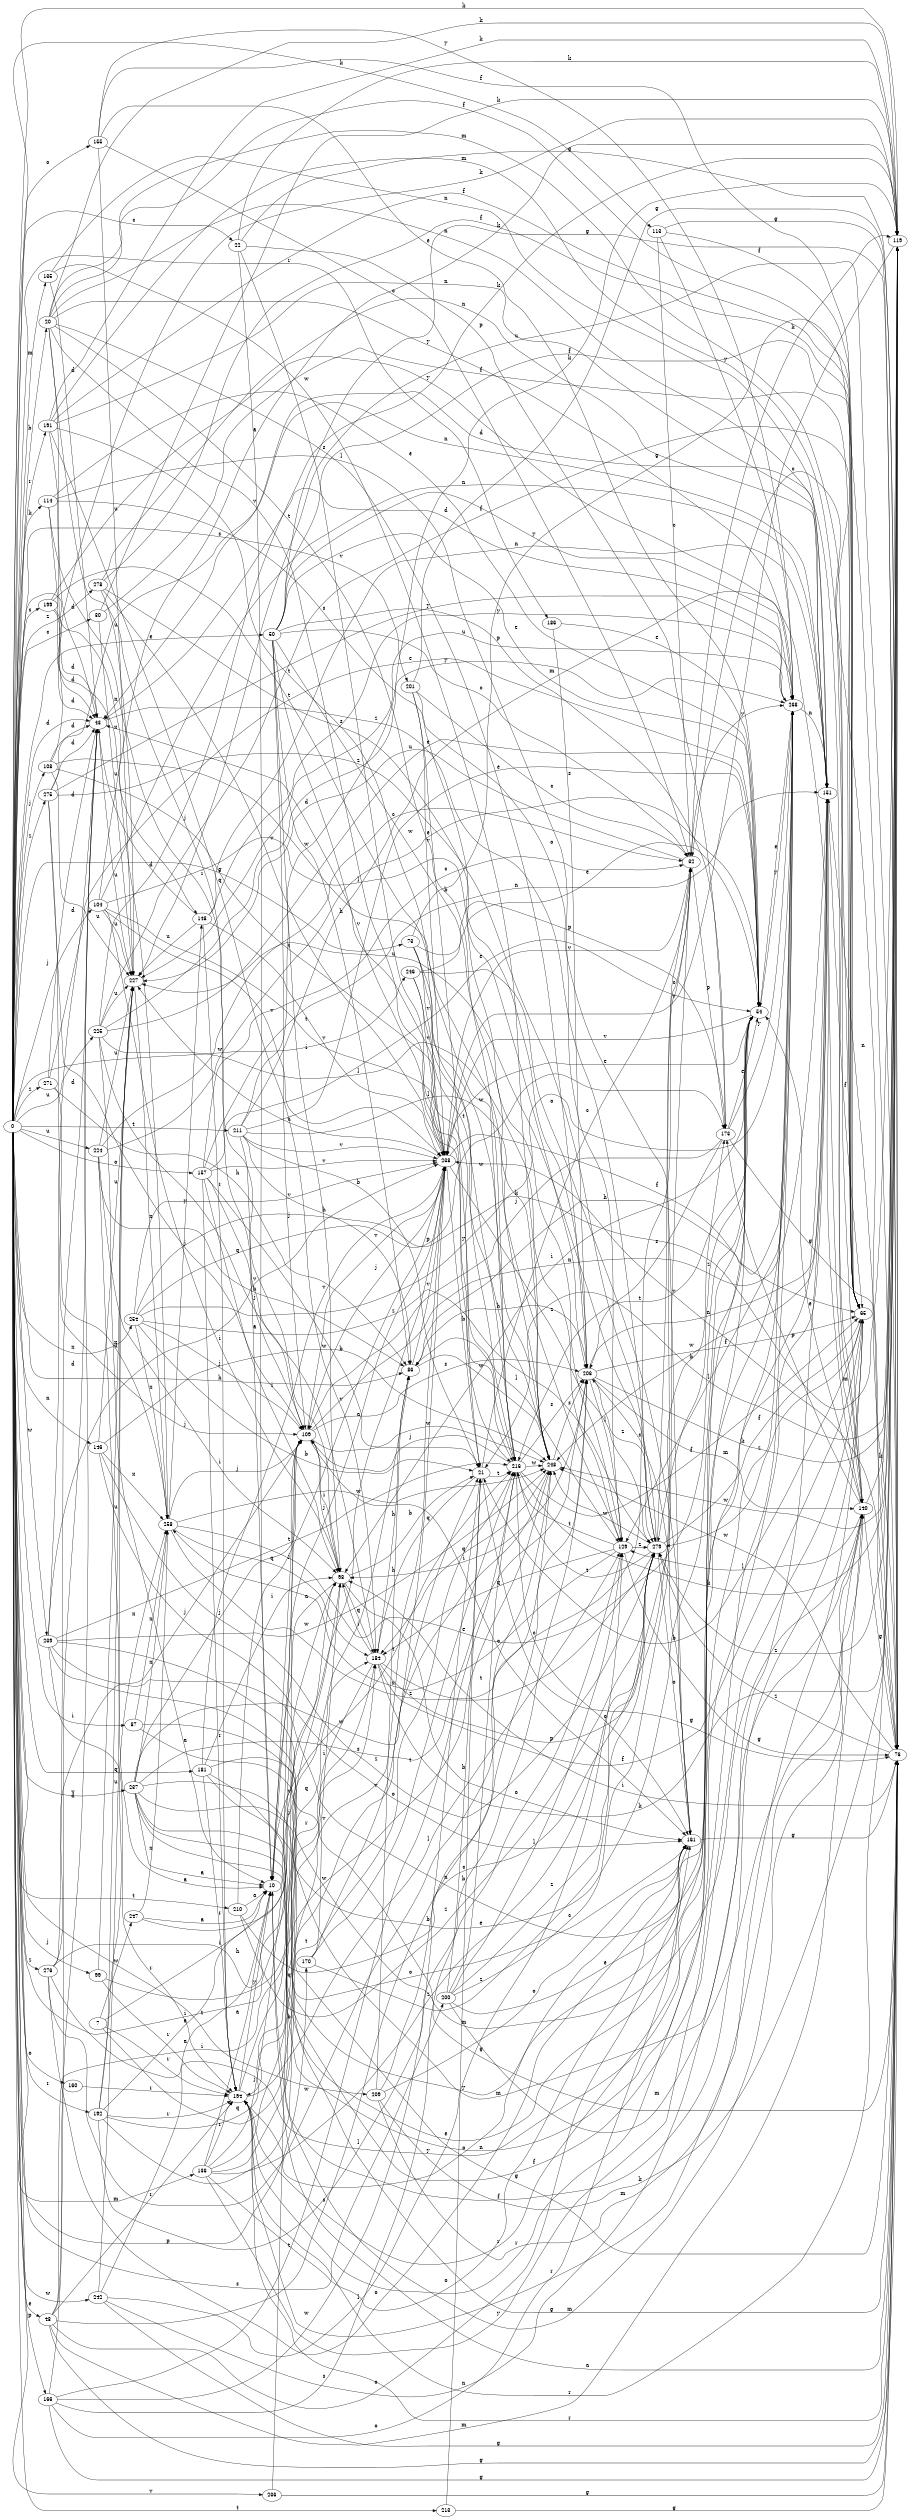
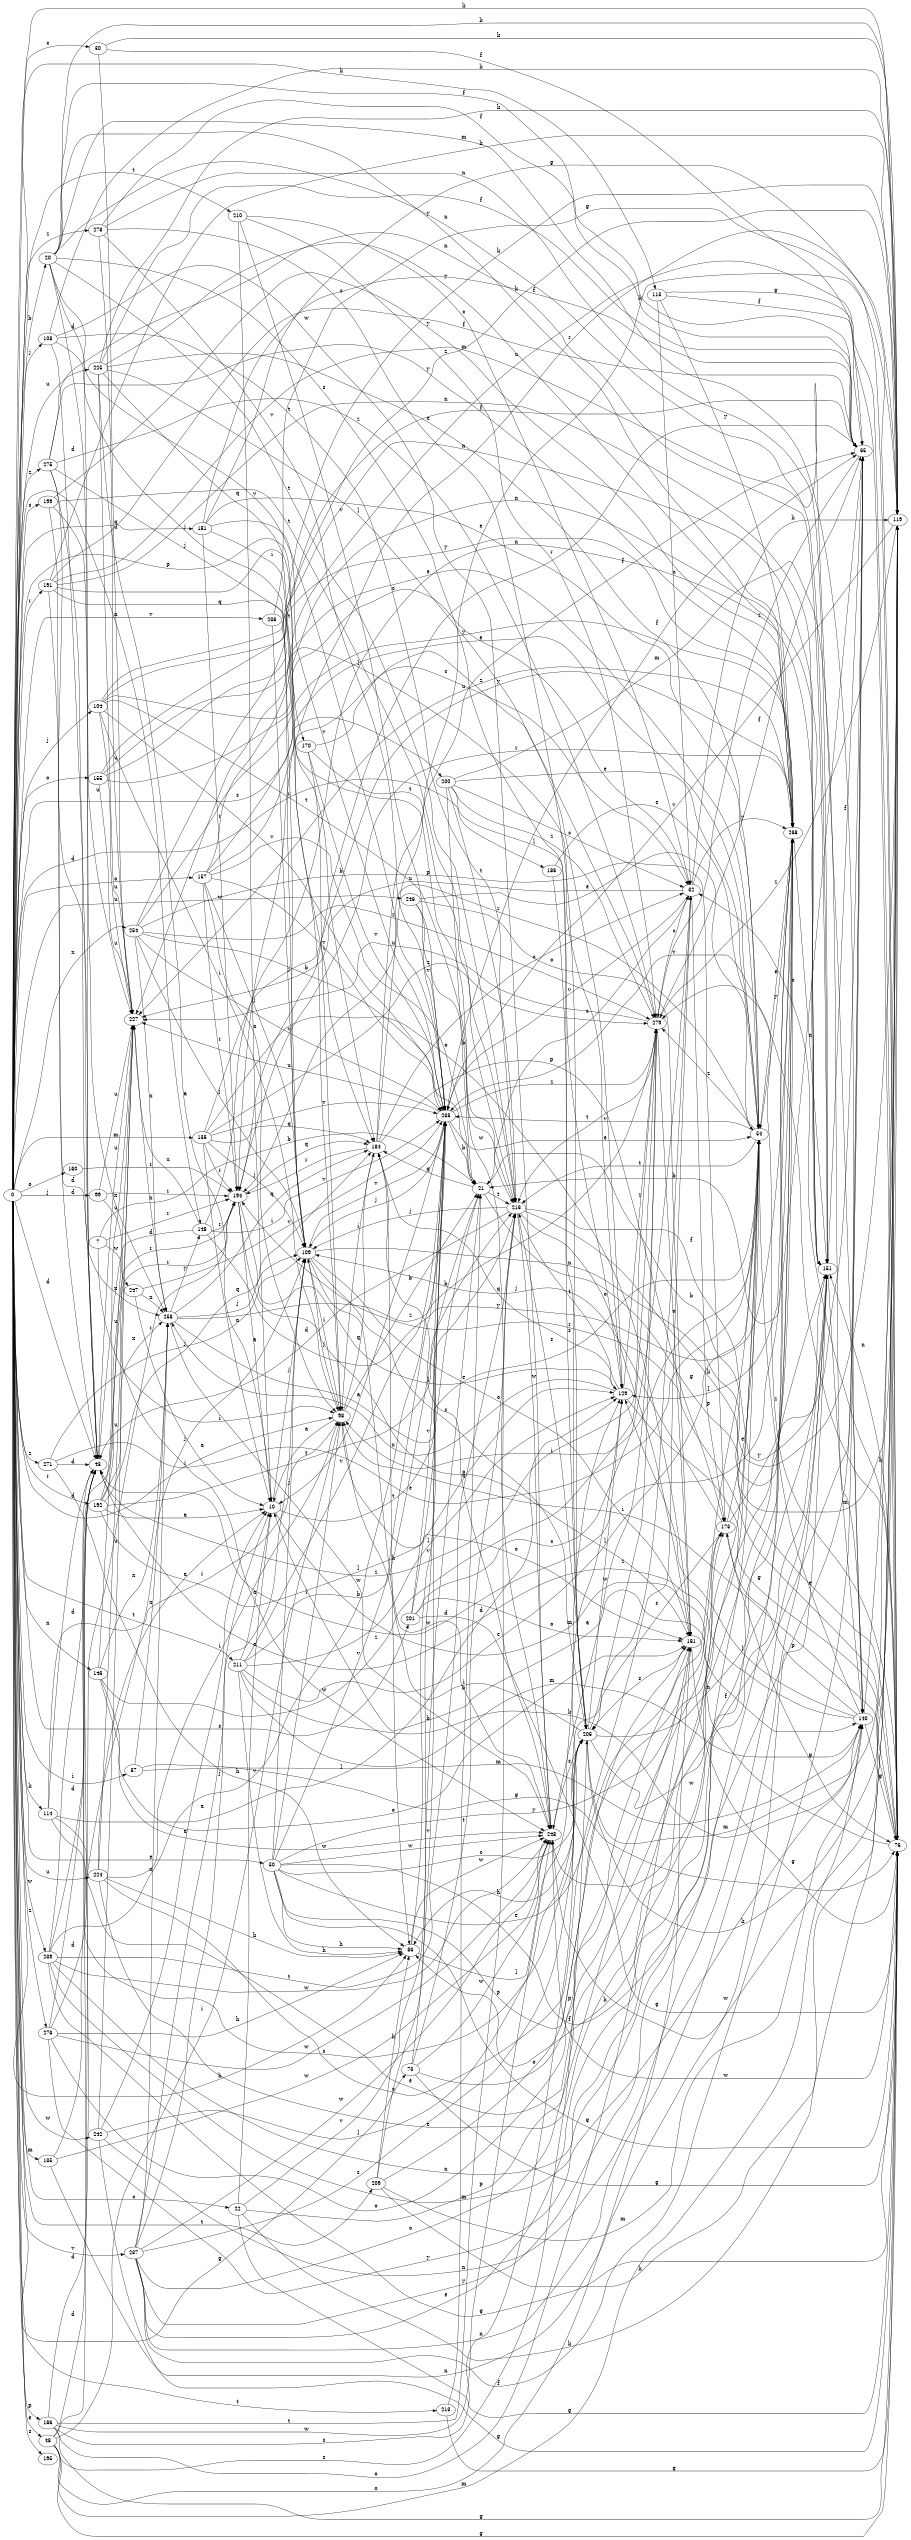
edge "194" -> "10": label "y" -> "a"
node "195": added
